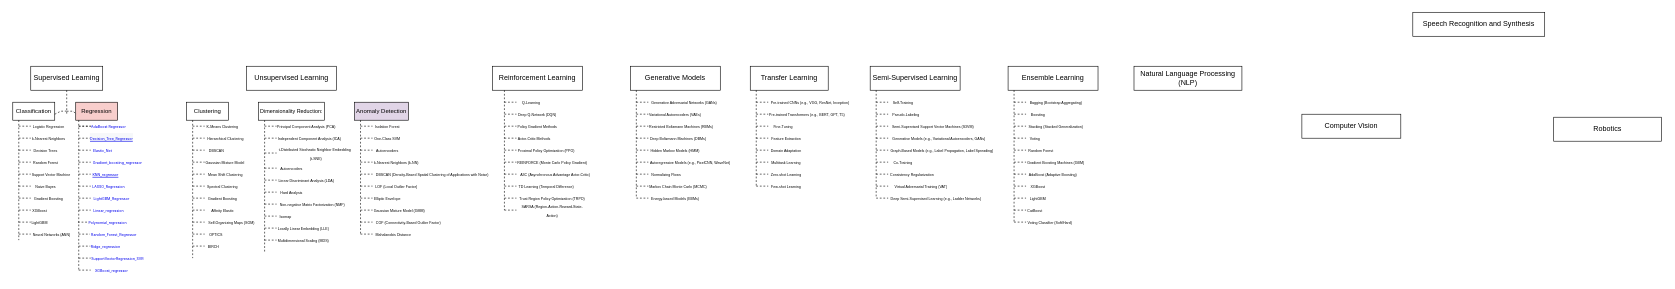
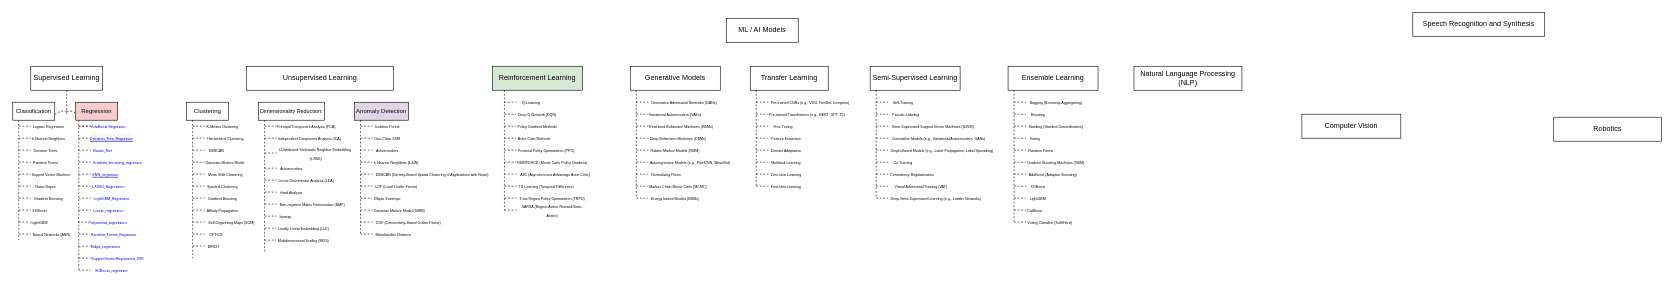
node "ML / AI Models": added
node "Unsupervised Learning": size 90x24 -> 147x24
node "Reinforcement Learning": fillcolor #ffffff -> #d5e8d4
node "Affinity Elastic": label "Affinity Elastic" -> "Affinity Propagation"
